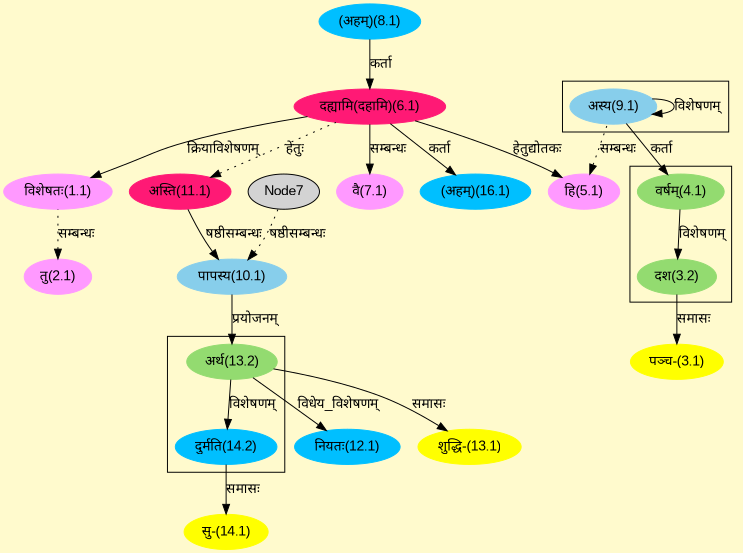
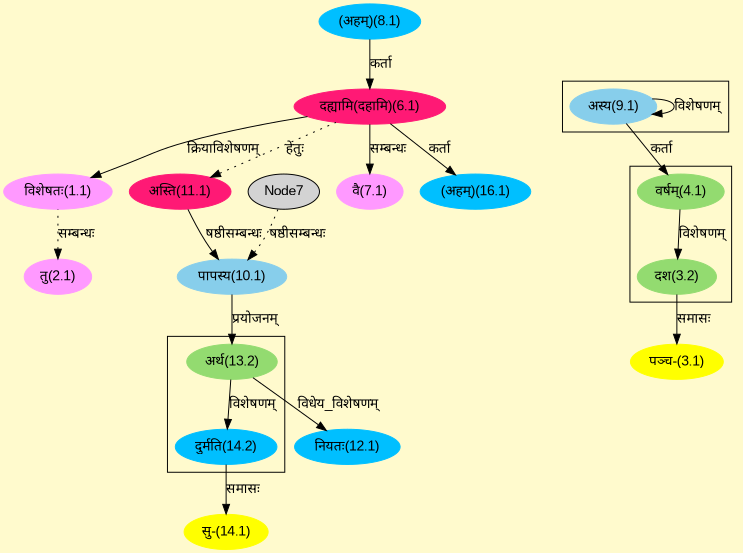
node "हि(5.1)": removed
node "शुद्धि-(13.1)": removed
